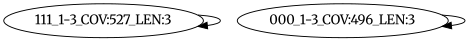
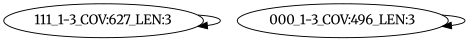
node "111_1-3_COV:527_LEN:3": label "111_1-3_COV:527_LEN:3" -> "111_1-3_COV:627_LEN:3"
